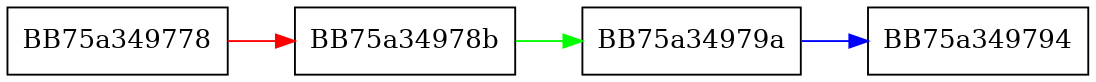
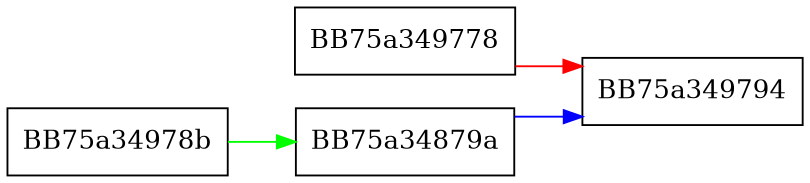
edge "BB75a349778" -> "BB75a34978b": now "BB75a349778" -> "BB75a349794"
node "BB75a34979a": label "BB75a34979a" -> "BB75a34879a"
